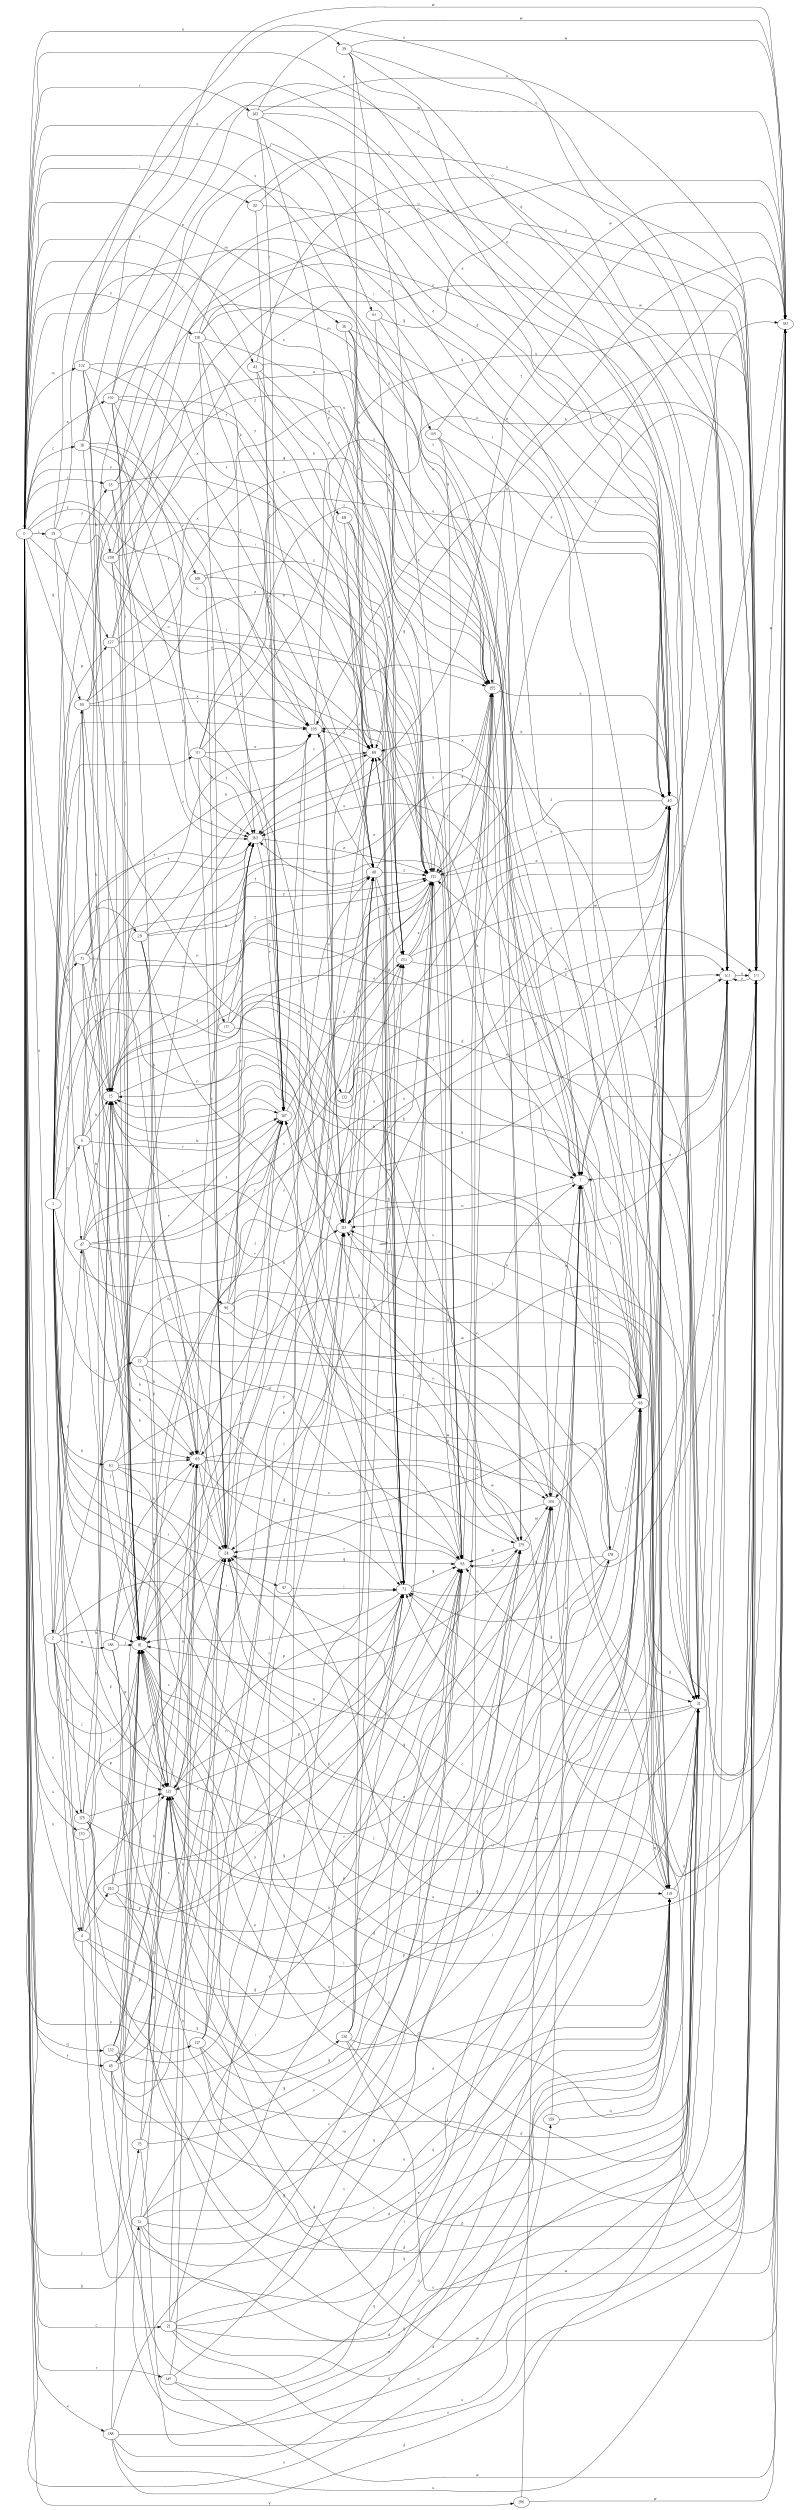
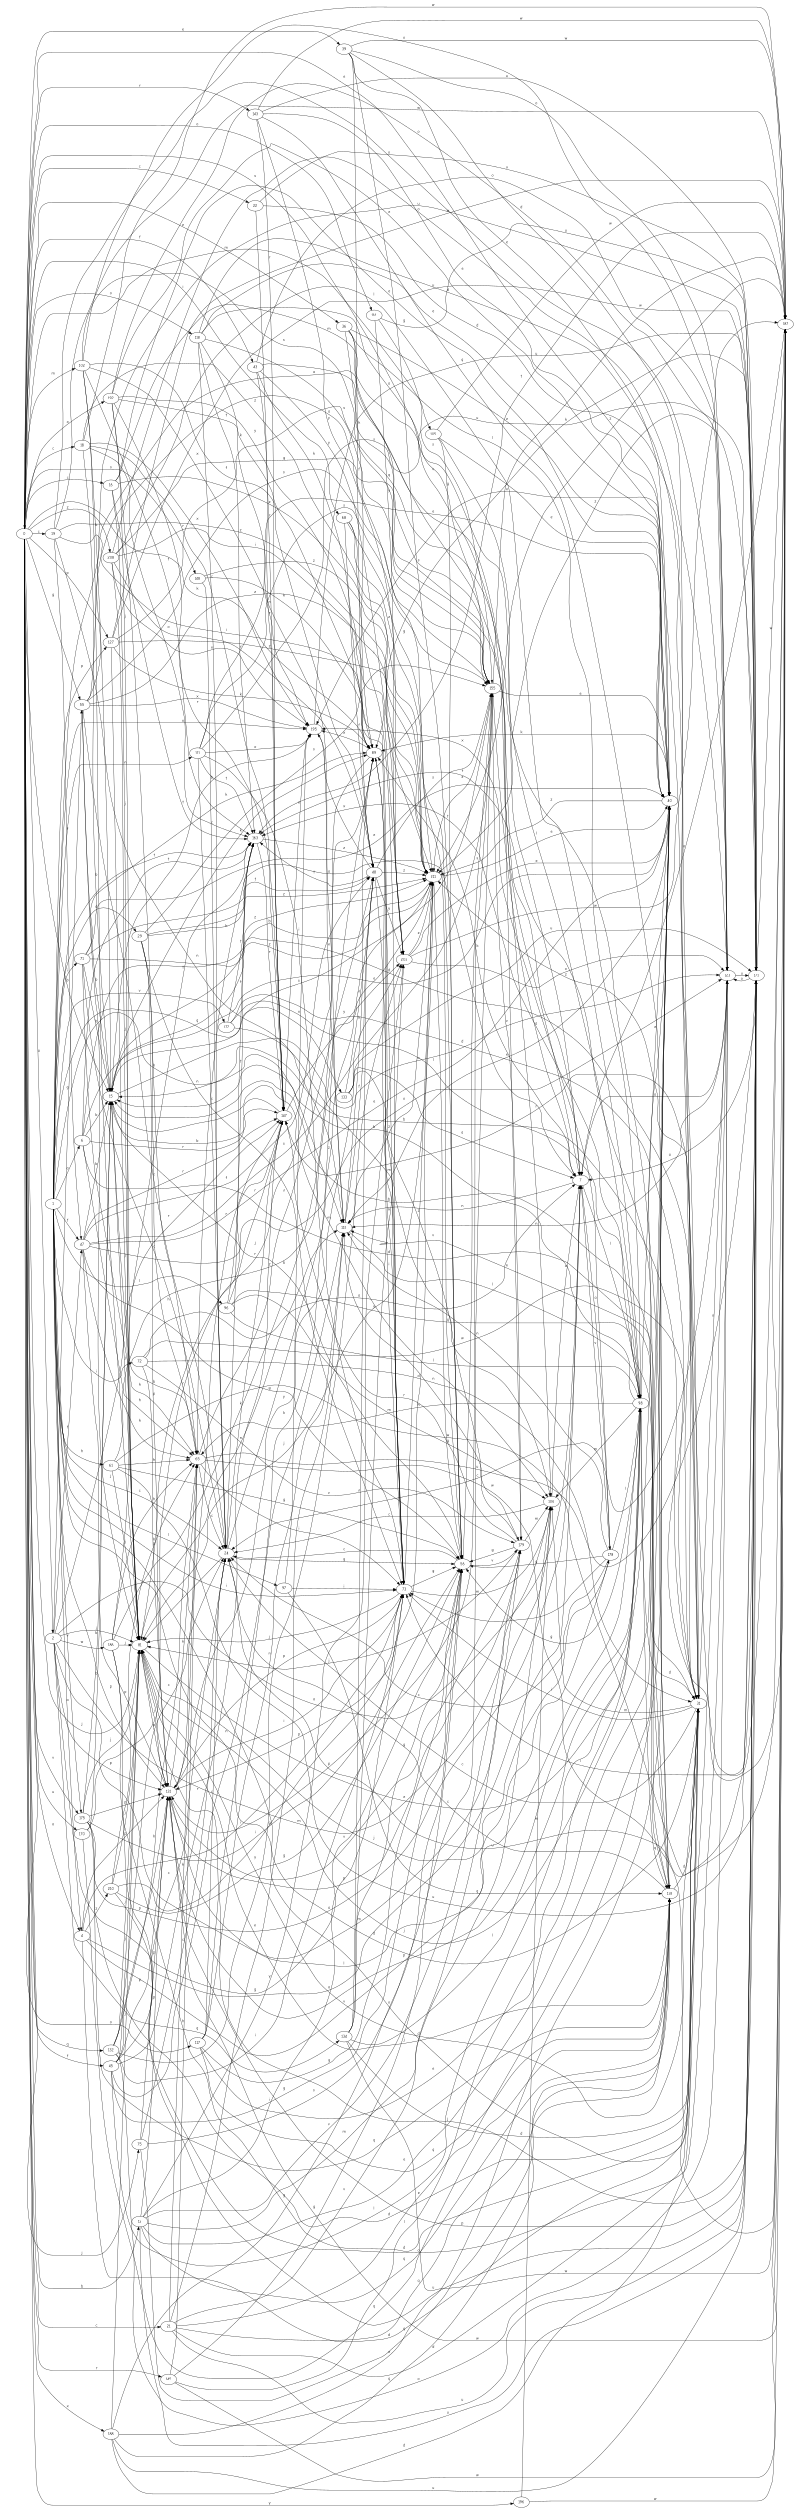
edge "1" -> "16": now "1" -> "47"
node "159": removed
